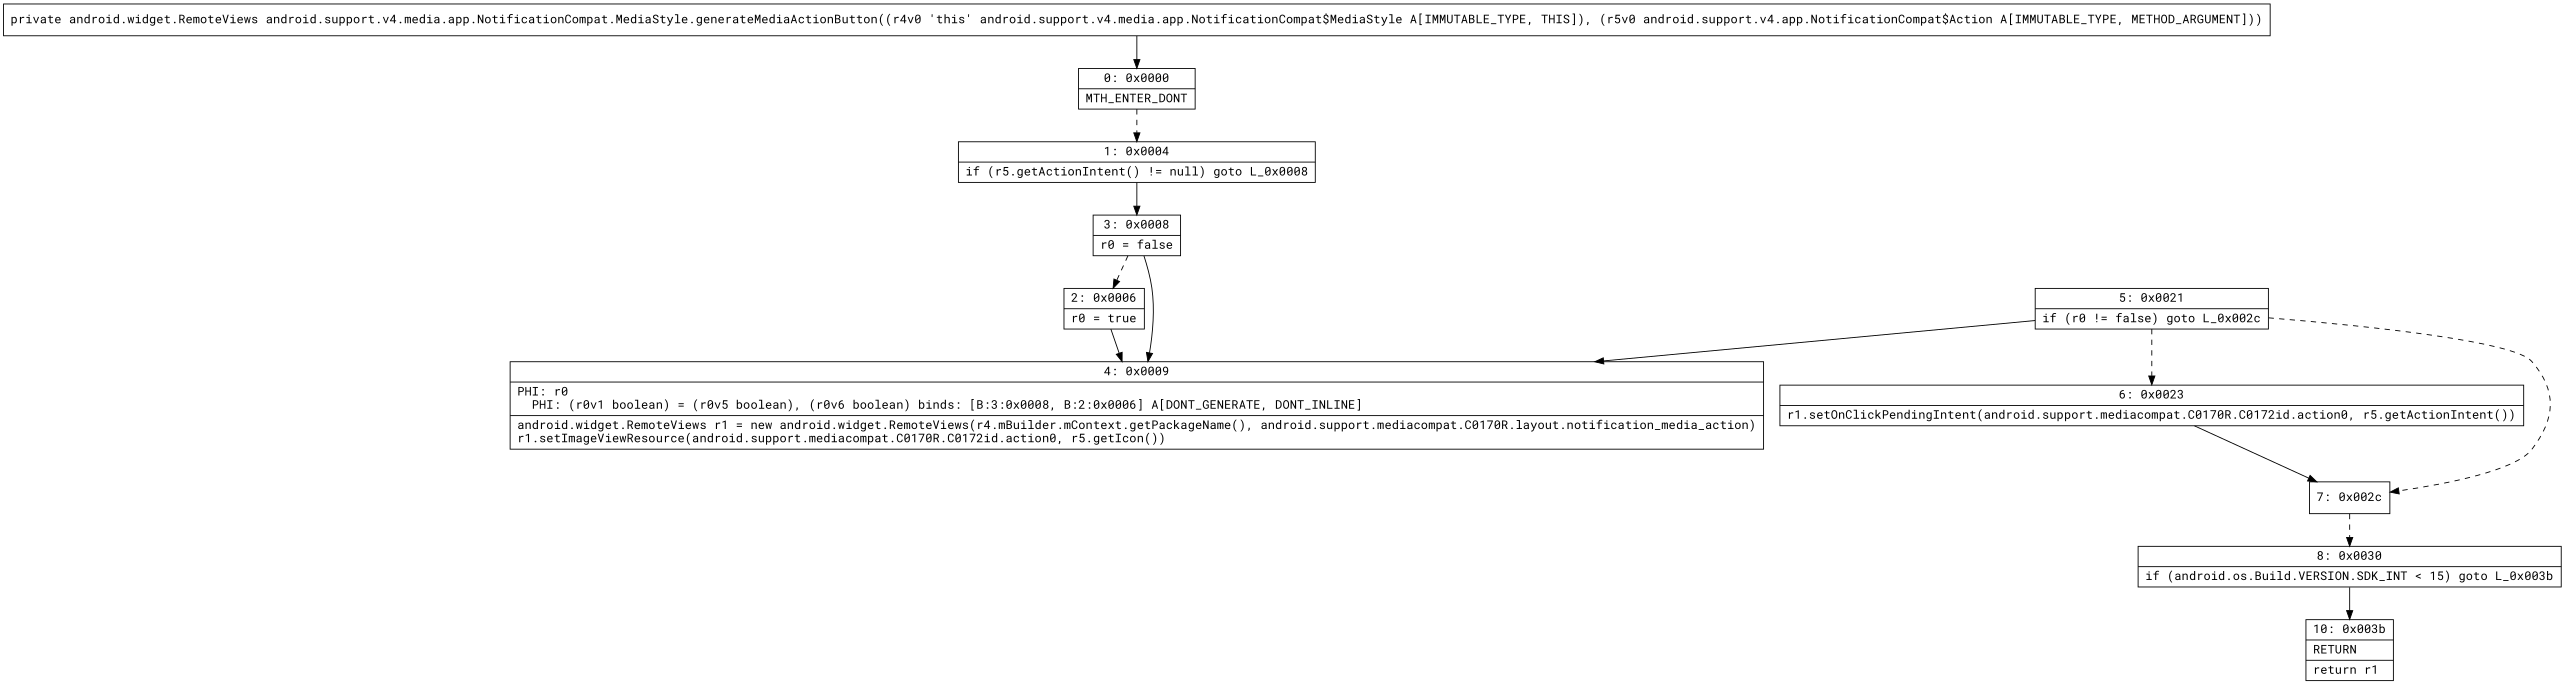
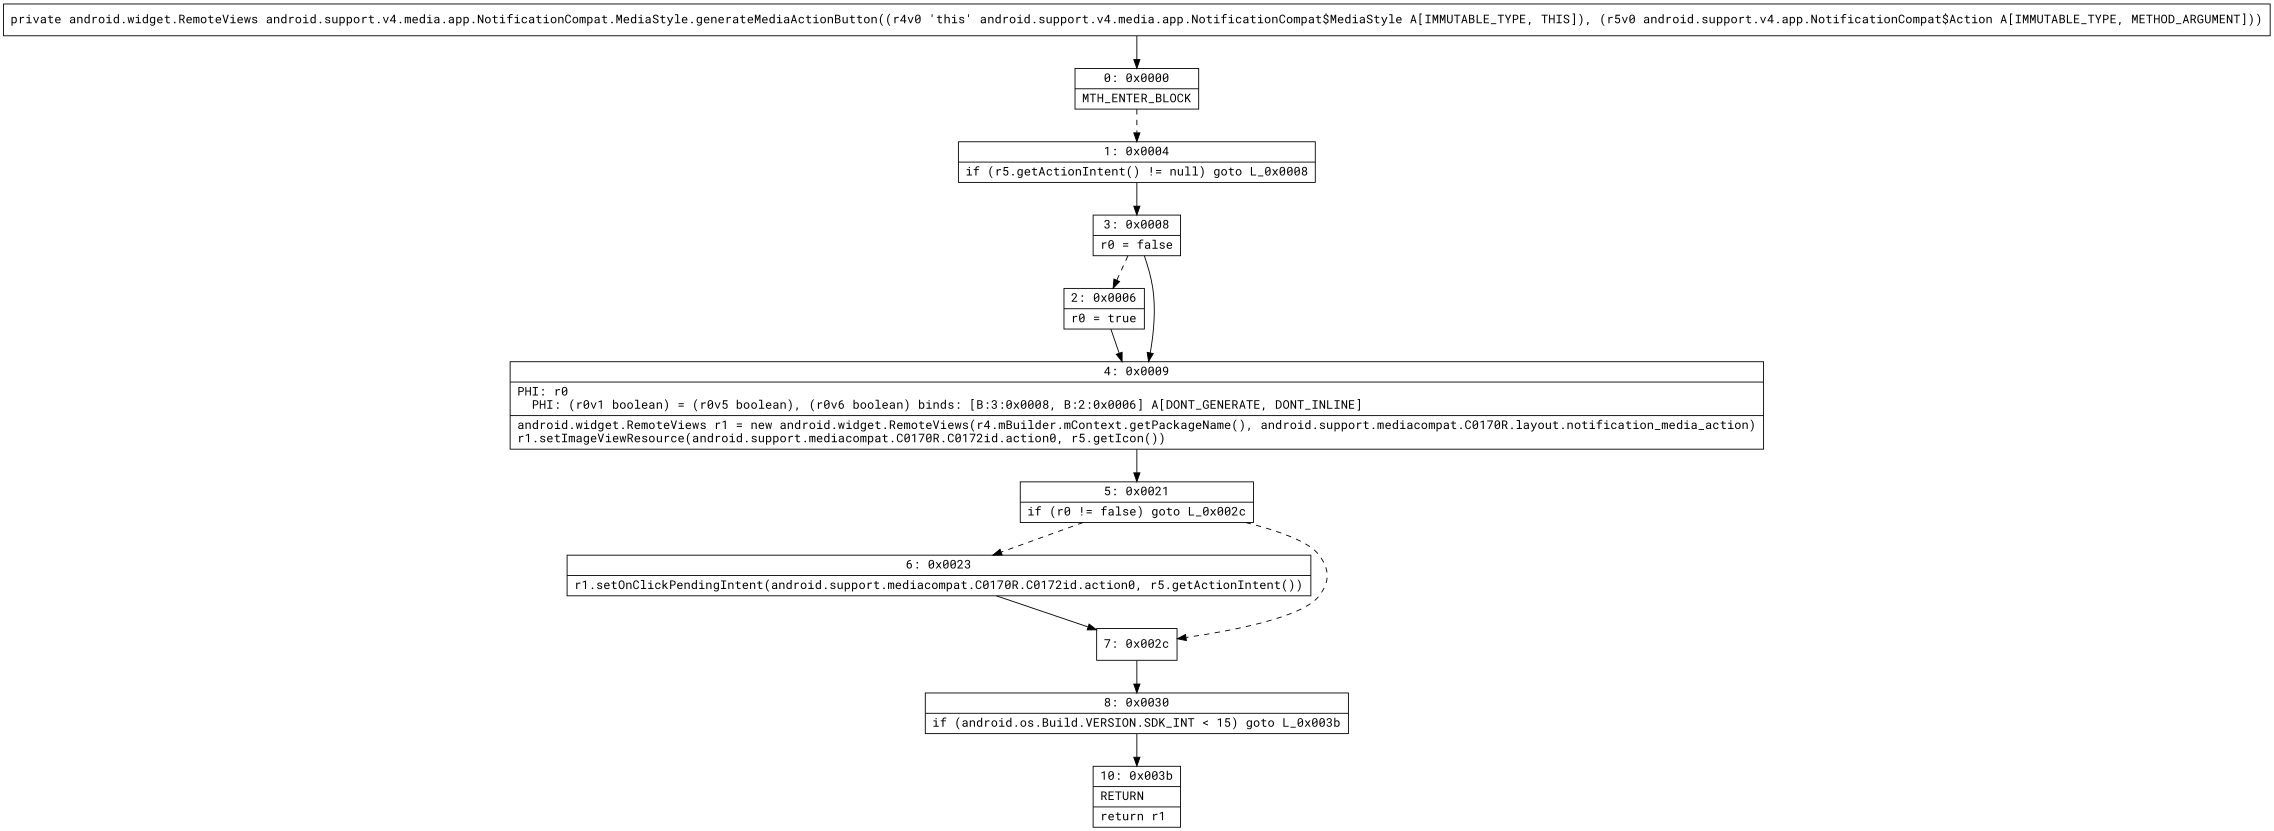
node "0: 0x0000": text "MTH_ENTER_DONT" -> "MTH_ENTER_BLOCK"
edge "5: 0x0021" -> "4: 0x0009": reversed
edge "7: 0x002c" -> "8: 0x0030": style dashed -> solid
